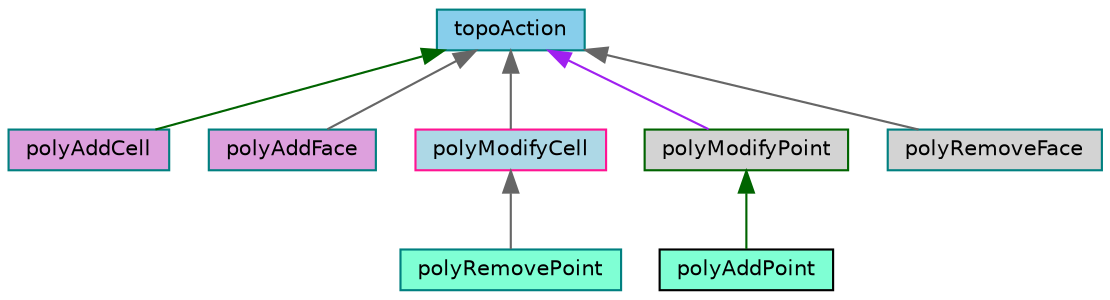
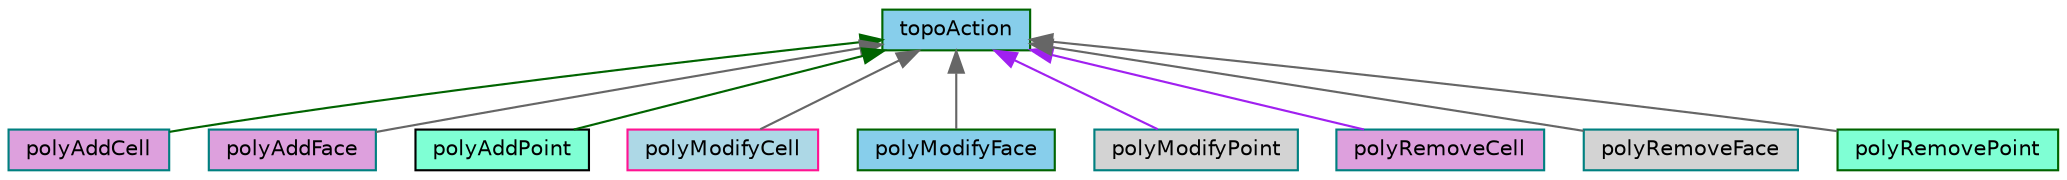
node "topoAction": color teal -> darkgreen
node "polyModifyPoint": color darkgreen -> teal
node "polyModifyFace": added
node "polyRemoveCell": added
edge "polyRemovePoint" -> "polyModifyCell": now "polyRemovePoint" -> "topoAction"
edge "polyAddPoint" -> "polyModifyPoint": now "polyAddPoint" -> "topoAction"
node "polyRemovePoint": color teal -> darkgreen
